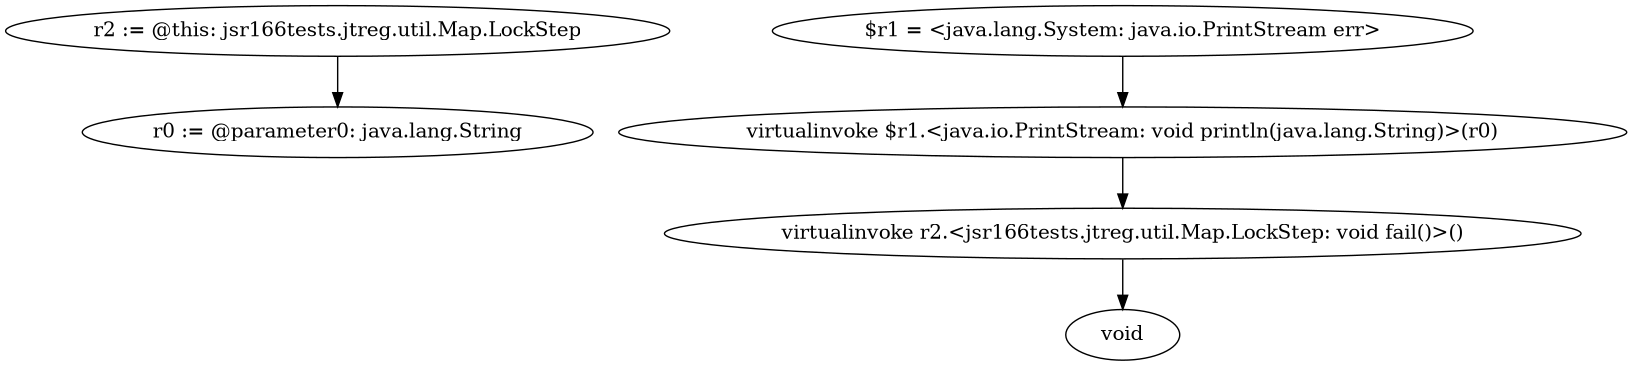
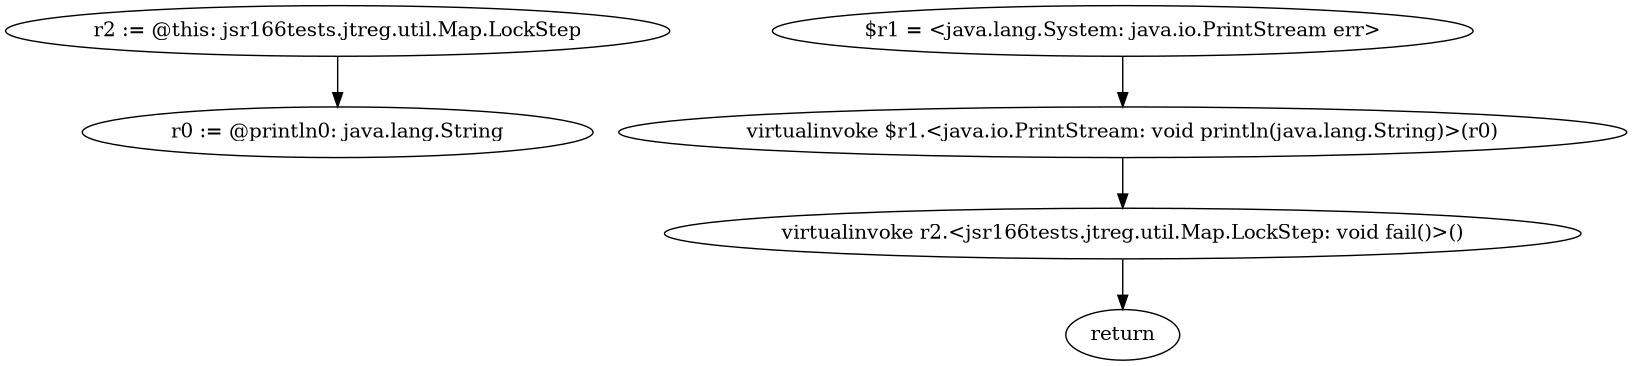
node "r0 := @parameter0: java.lang.String": label "r0 := @parameter0: java.lang.String" -> "r0 := @println0: java.lang.String"
node "void": label "void" -> "return"
